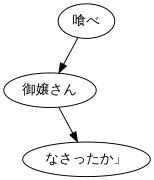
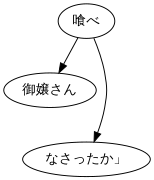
edge "御嬢さん" -> "なさったか」": now "喰べ" -> "なさったか」"
